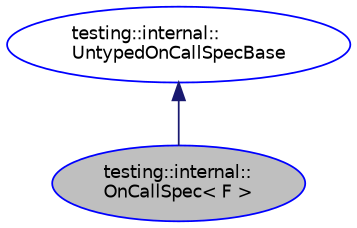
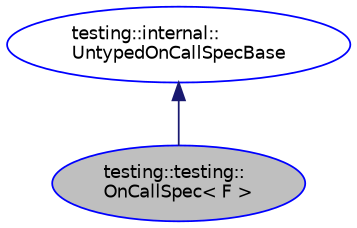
node "testing::internal:: OnCallSpec< F >": label "testing::internal:: OnCallSpec< F >" -> "testing::testing:: OnCallSpec< F >"
